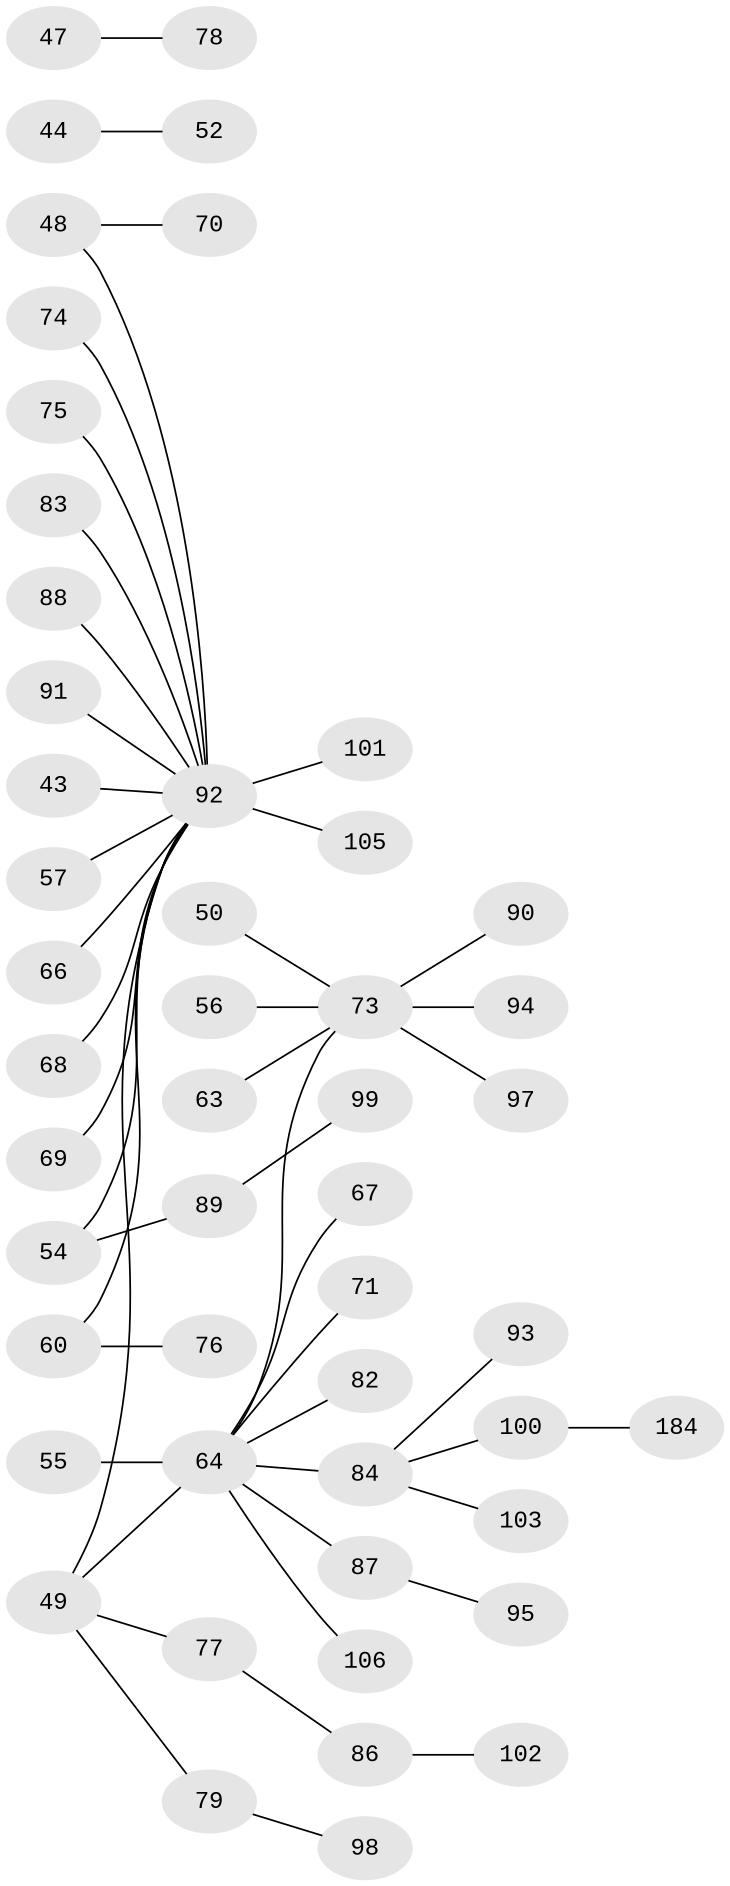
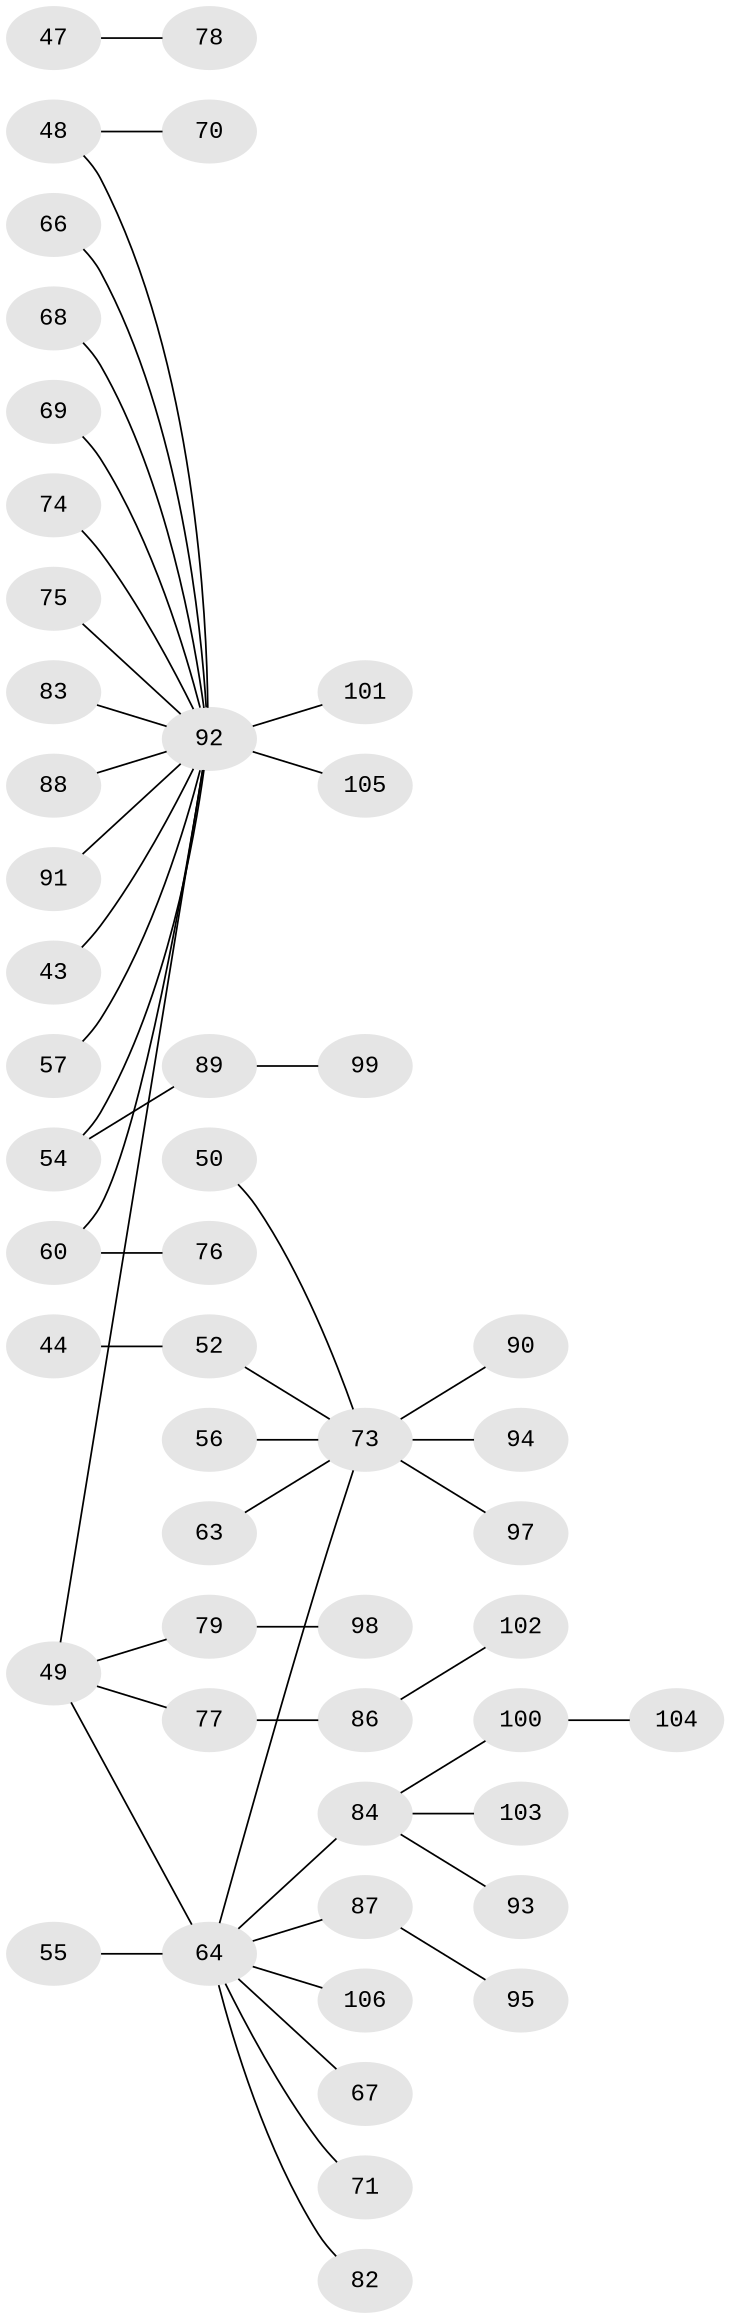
edge "52" -- "73": added
node "184": label "184" -> "104"
